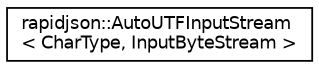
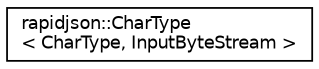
node "rapidjson::AutoUTFInputStream < CharType, InputByteStream >": label "rapidjson::AutoUTFInputStream < CharType, InputByteStream >" -> "rapidjson::CharType < CharType, InputByteStream >"
